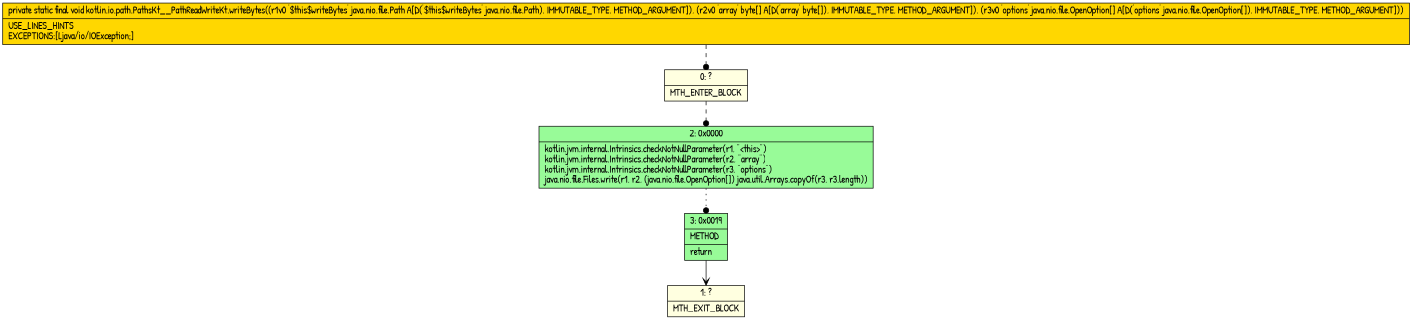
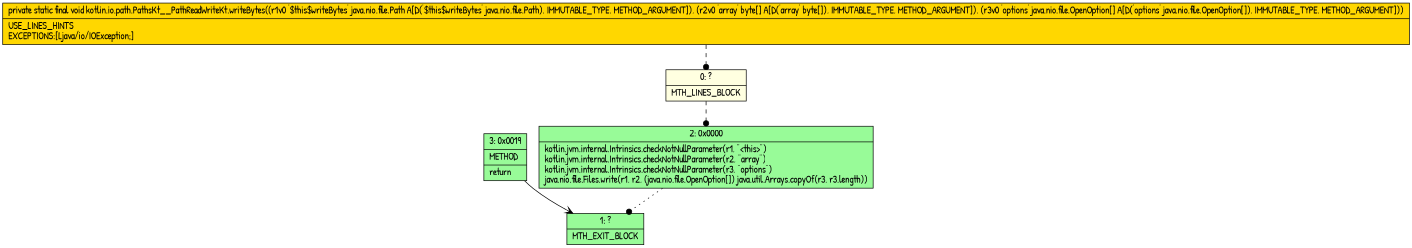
node "0: ?": text "MTH_ENTER_BLOCK" -> "MTH_LINES_BLOCK"
edge "2: 0x0000" -> "3: 0x0019": now "2: 0x0000" -> "1: ?"
node "1: ?": fillcolor lightyellow -> palegreen
